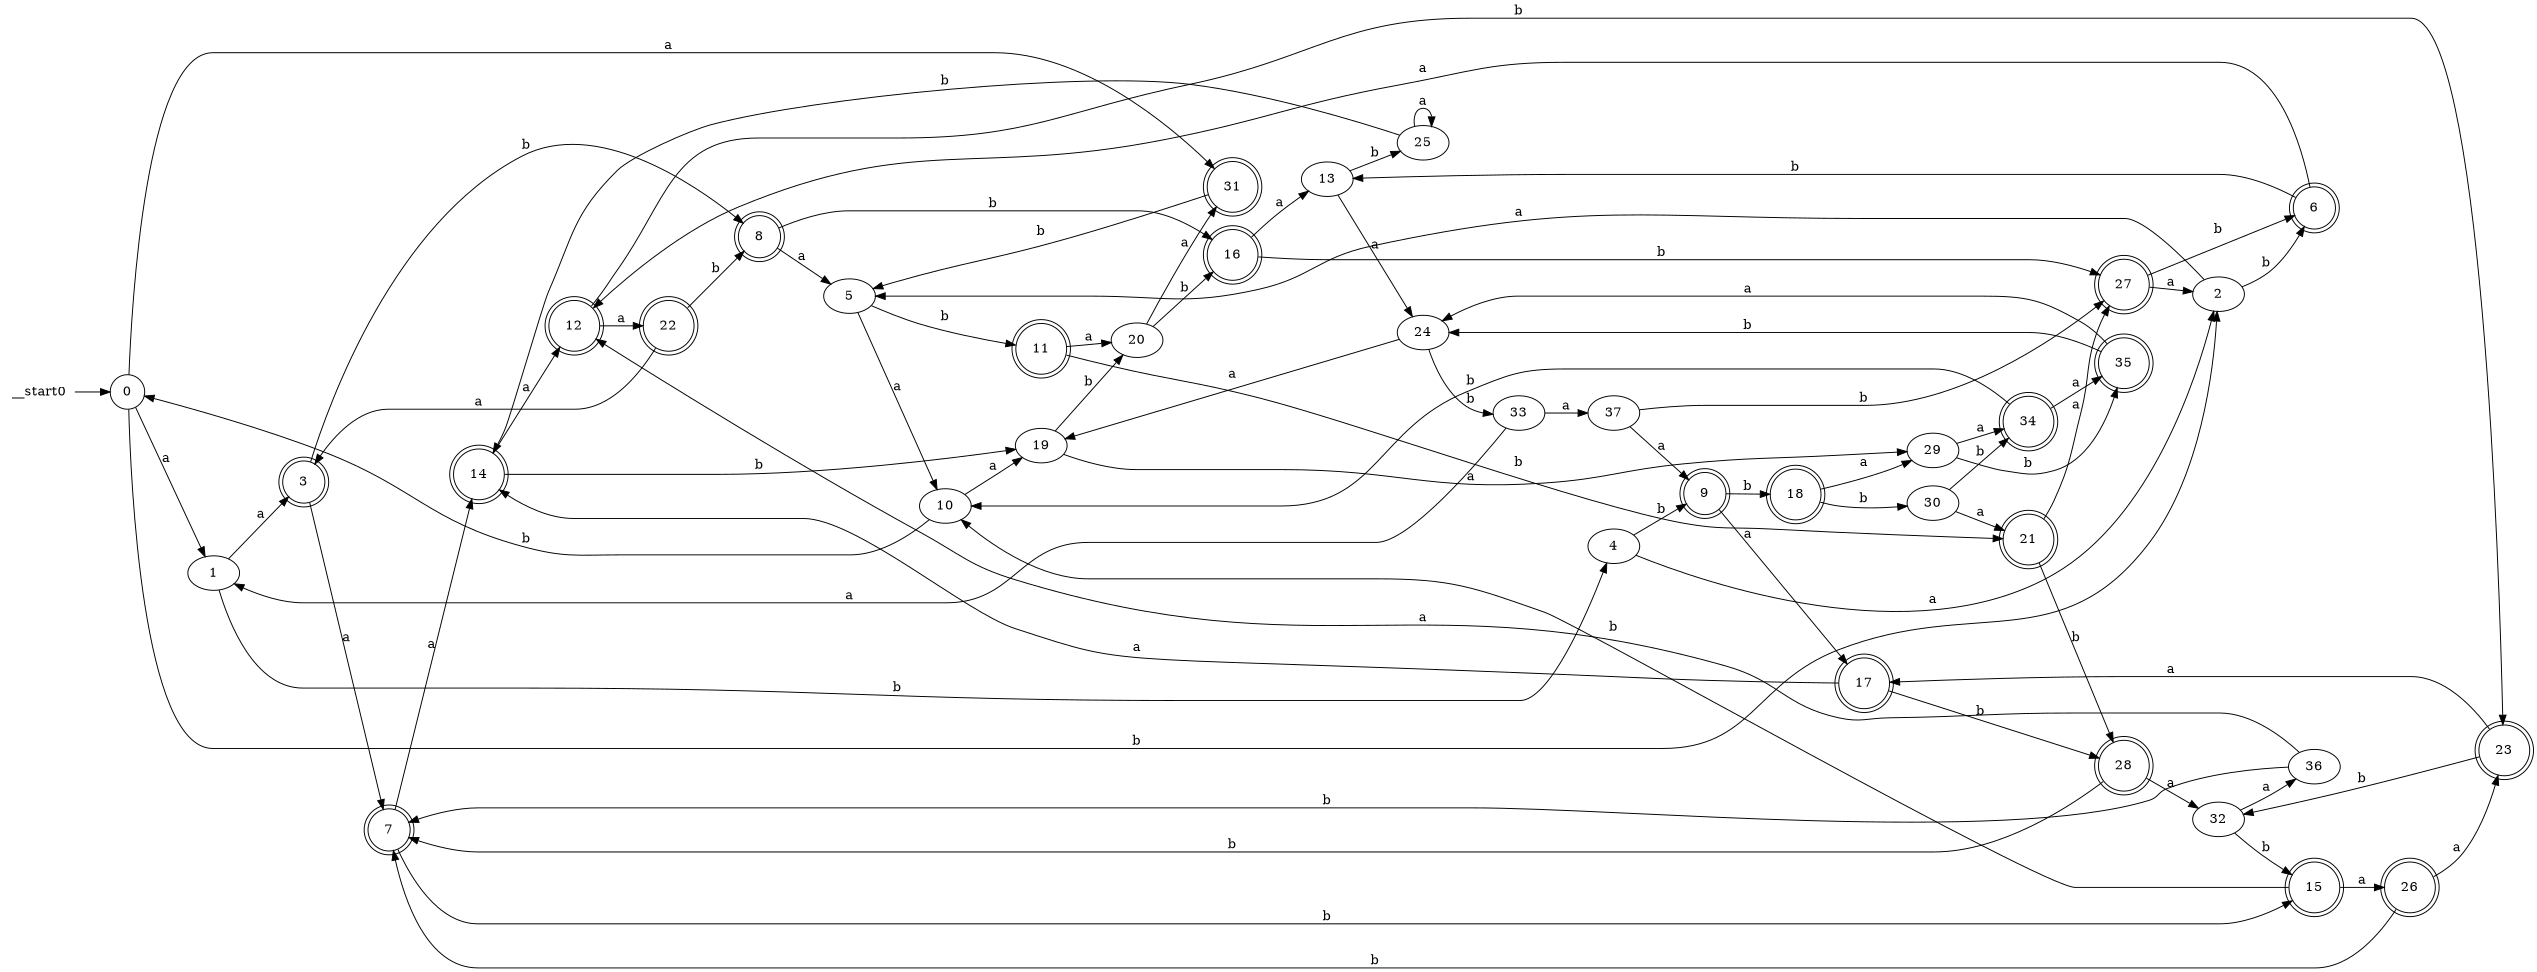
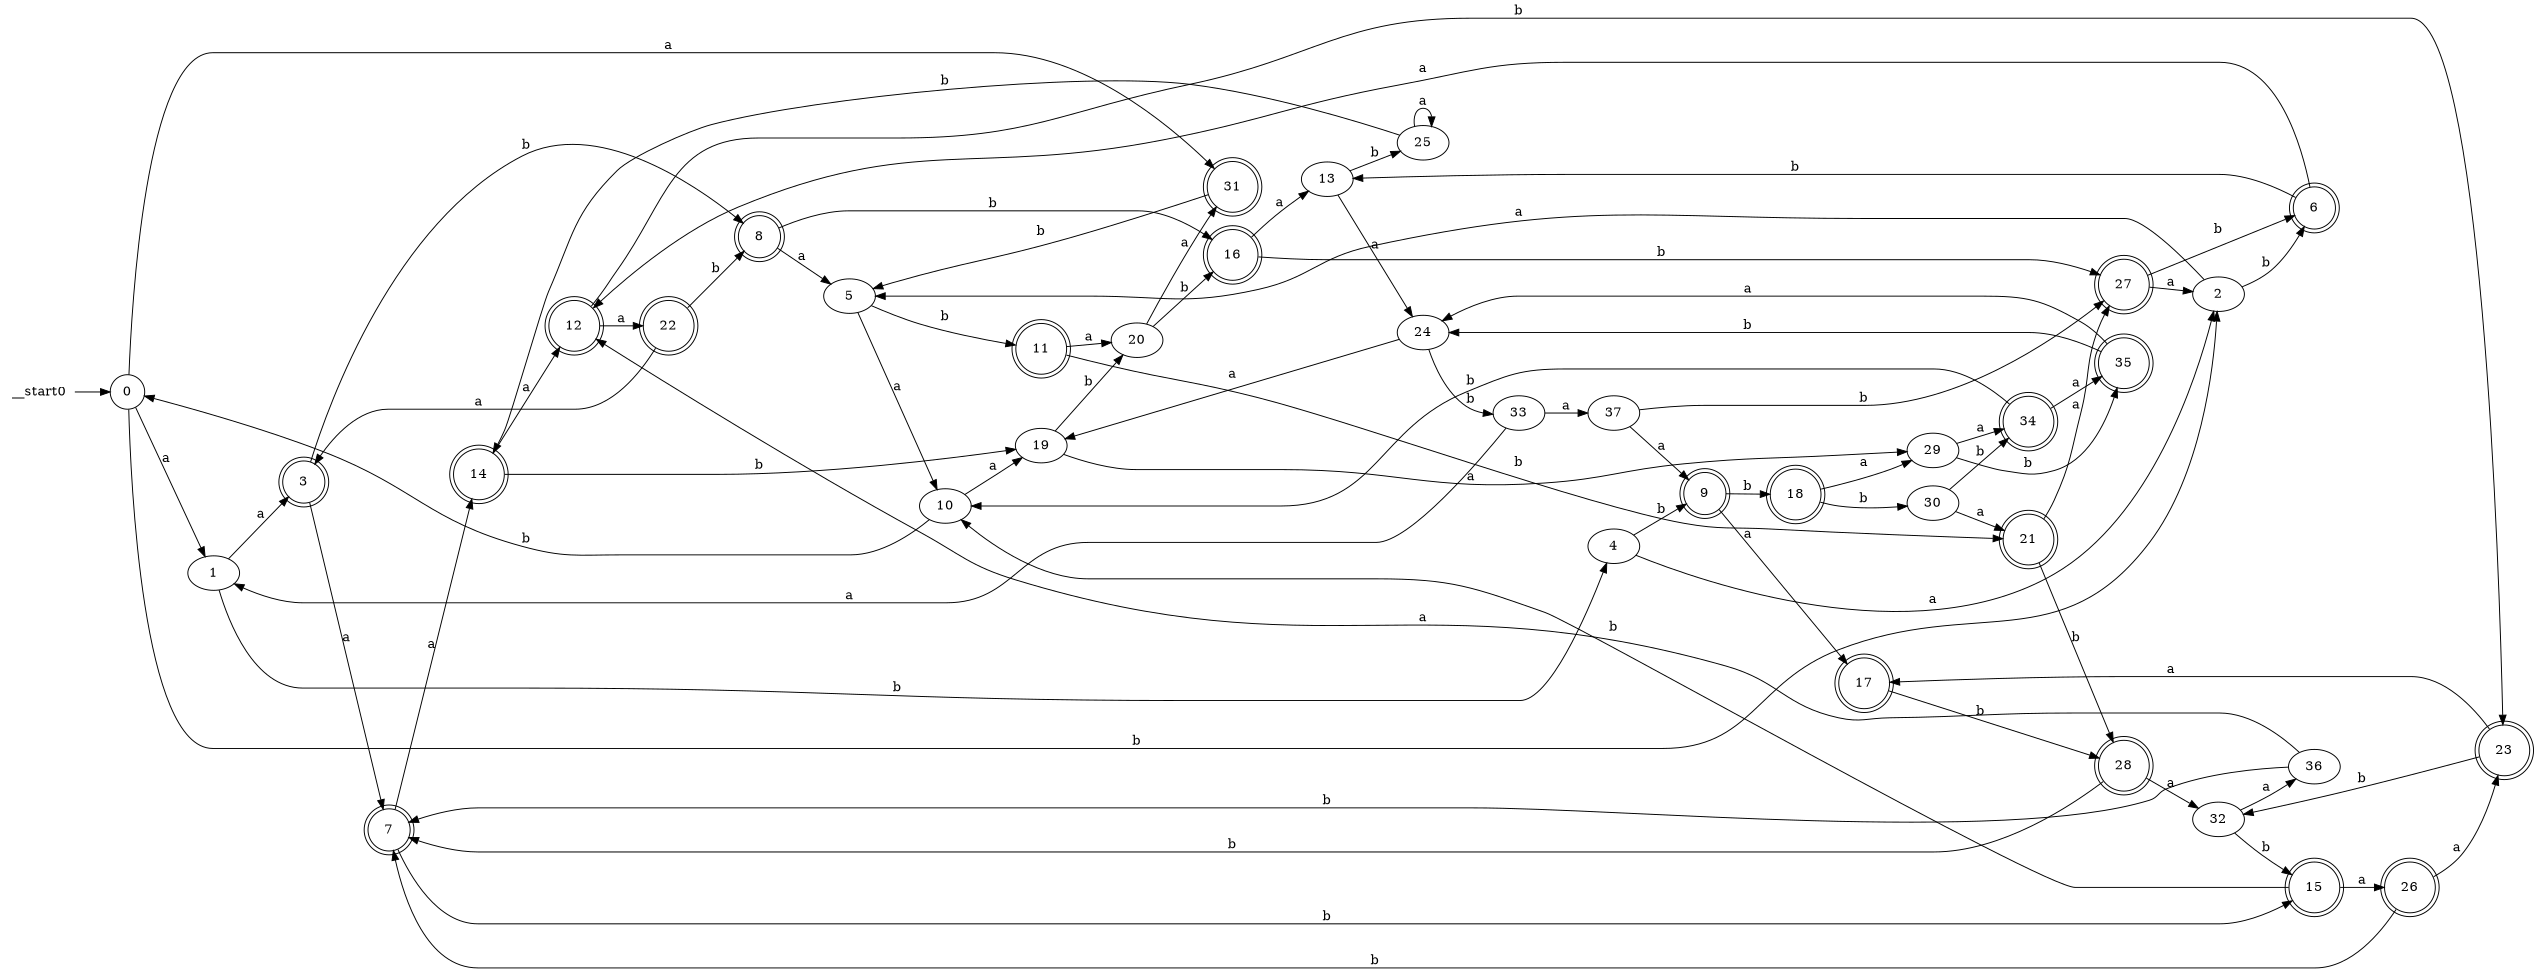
edge "17" -> "14": removed, label "a"
